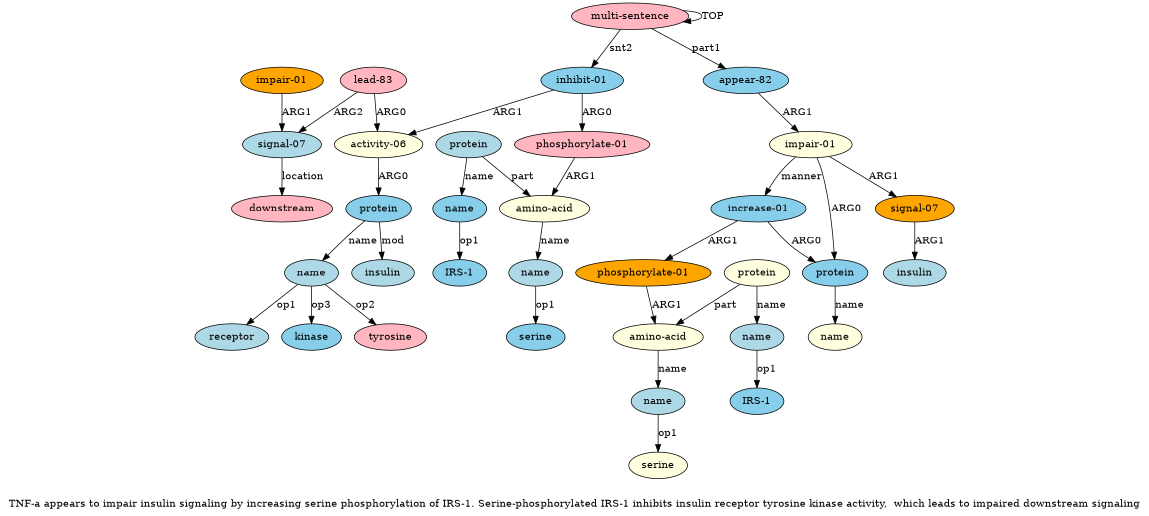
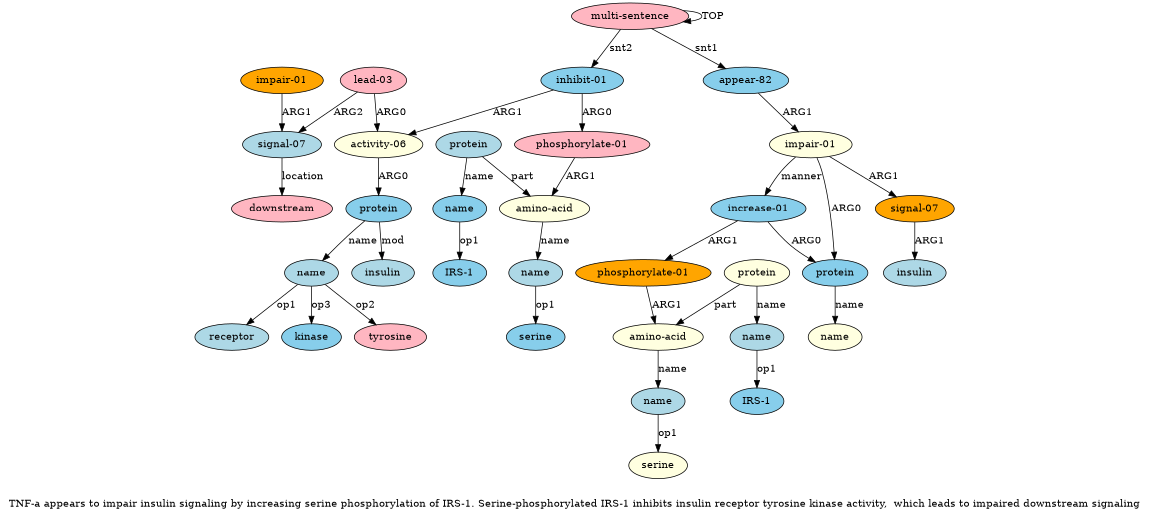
edge "multi-sentence" -> "appear-82": label "part1" -> "snt1"
node "lead-83": label "lead-83" -> "lead-03"
